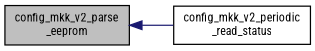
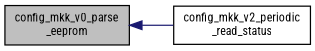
node "config_mkk_v2_parse _eeprom": label "config_mkk_v2_parse _eeprom" -> "config_mkk_v0_parse _eeprom"
